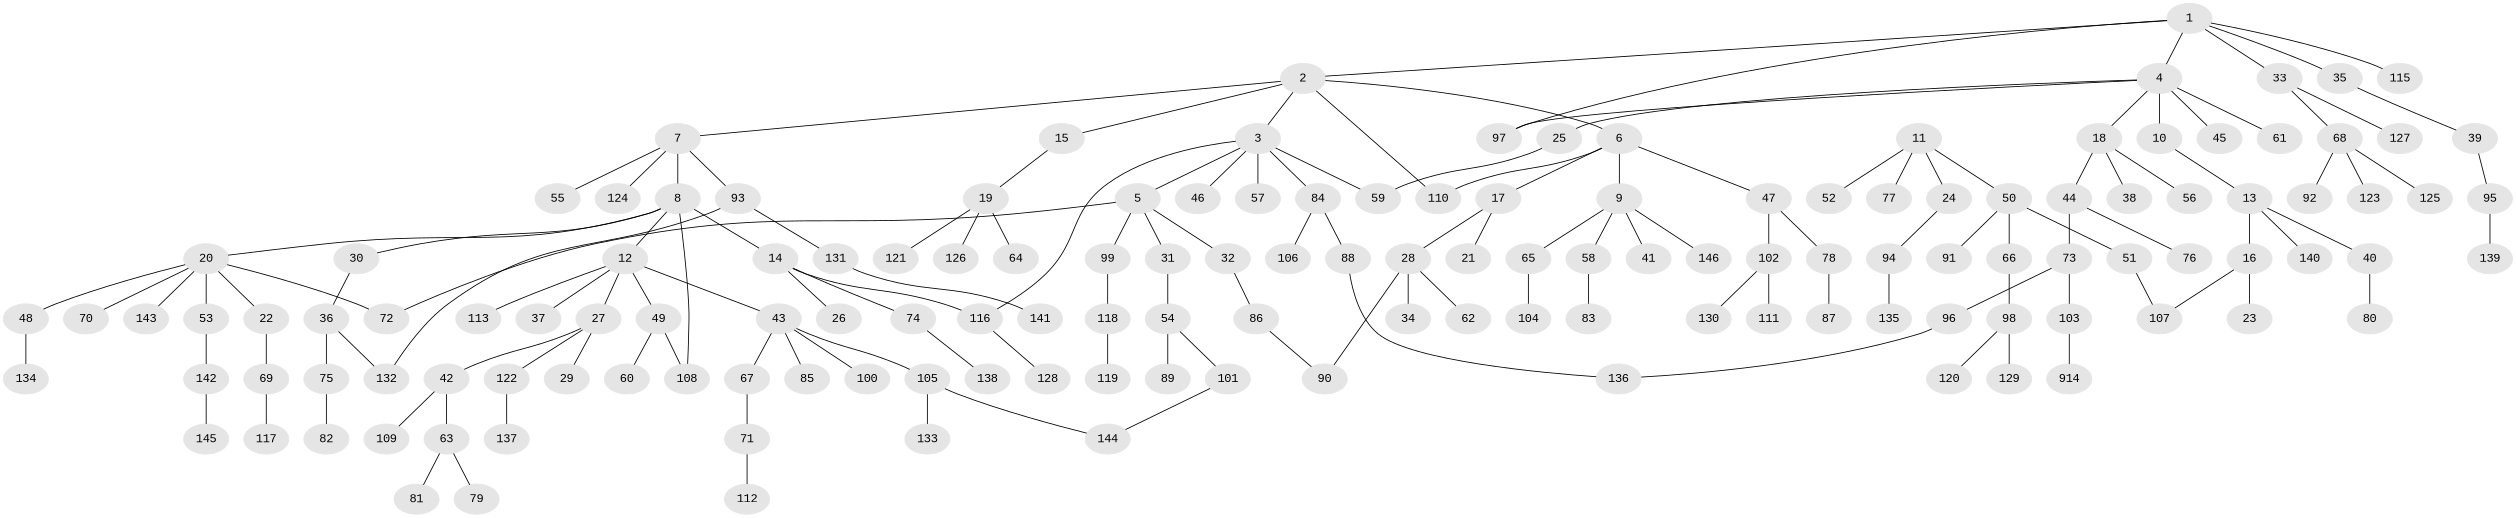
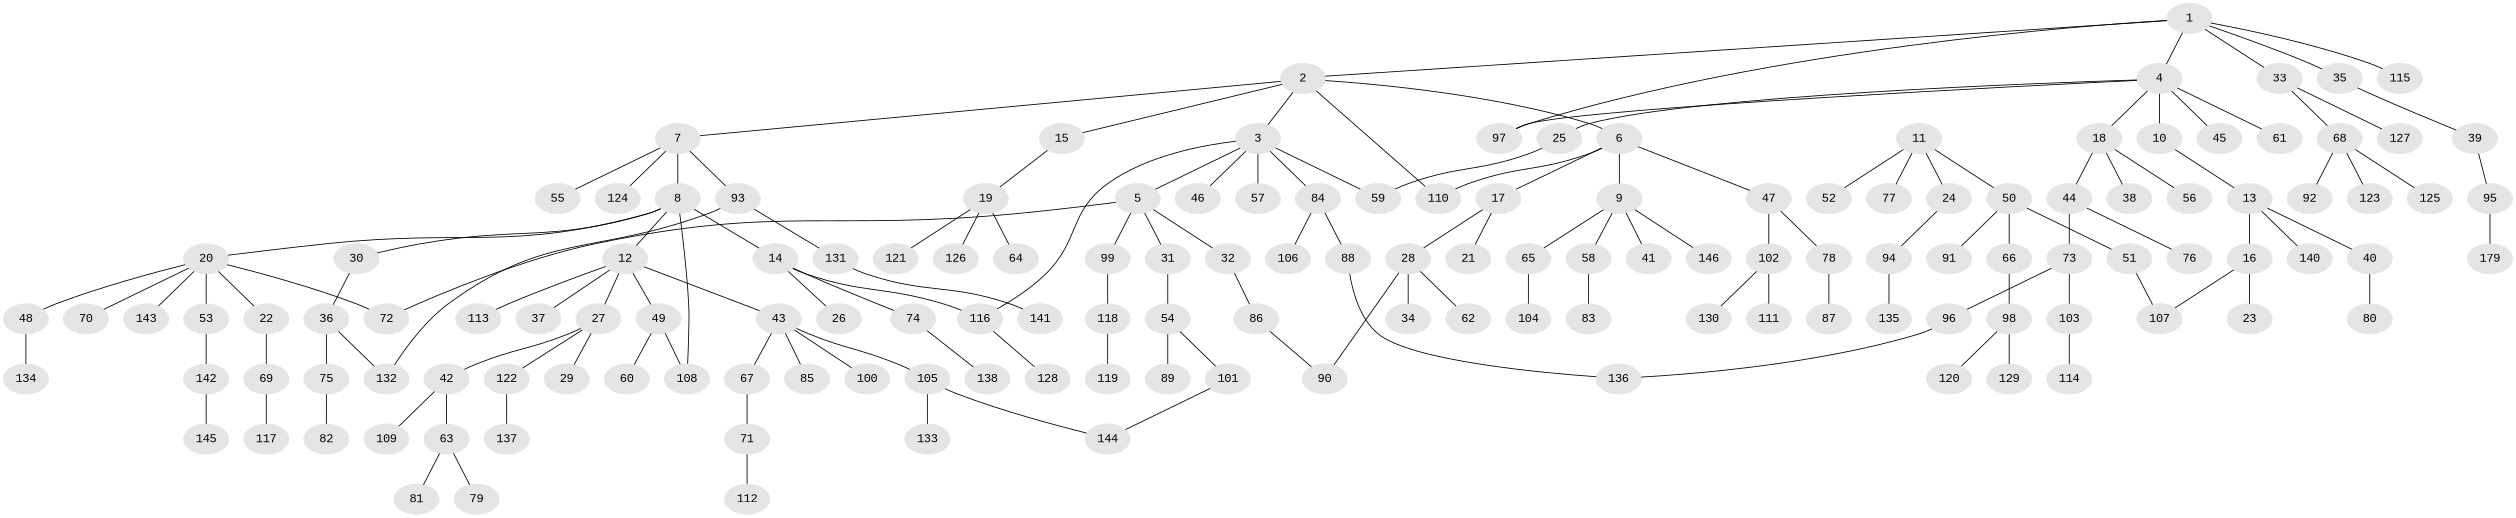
node "139": label "139" -> "179"
node "914": label "914" -> "114"
